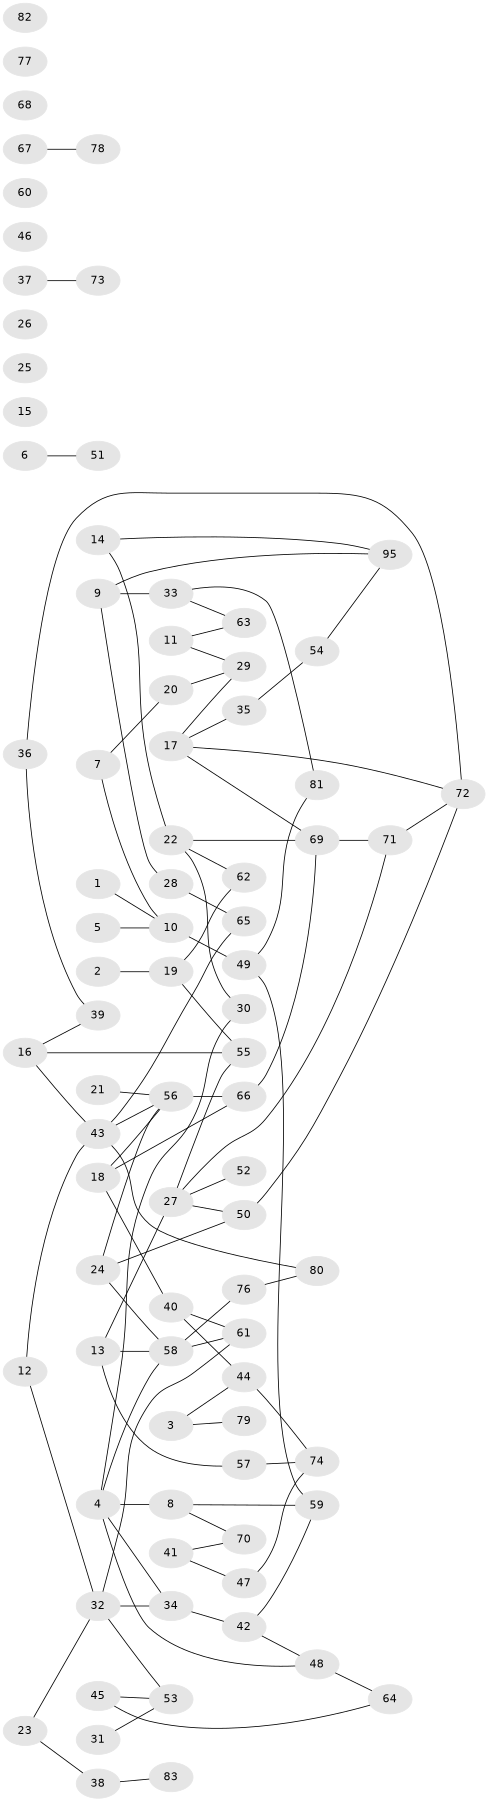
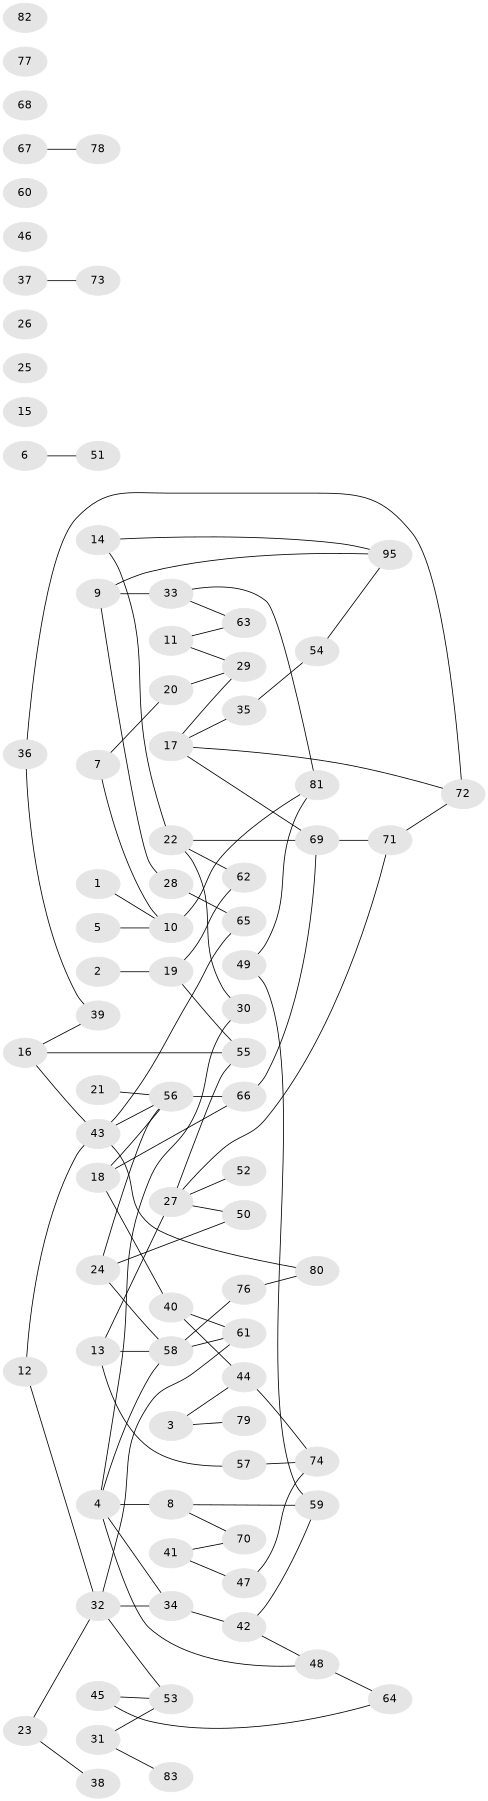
edge "10" -- "49": now "10" -- "81"
edge "72" -- "50": removed
edge "83" -- "38": now "83" -- "31"
